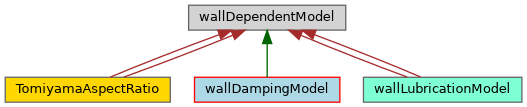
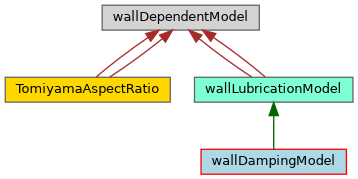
edge "wallDampingModel" -> "wallDependentModel": now "wallDampingModel" -> "wallLubricationModel"
